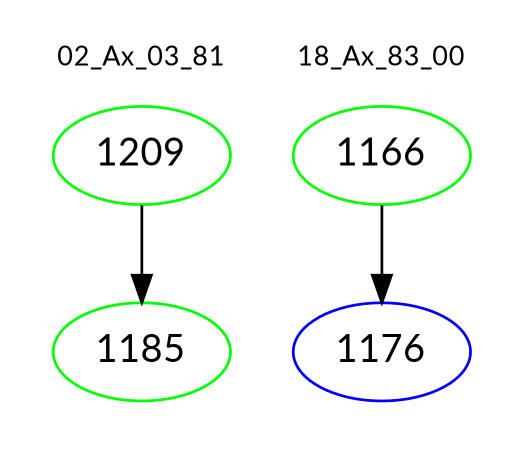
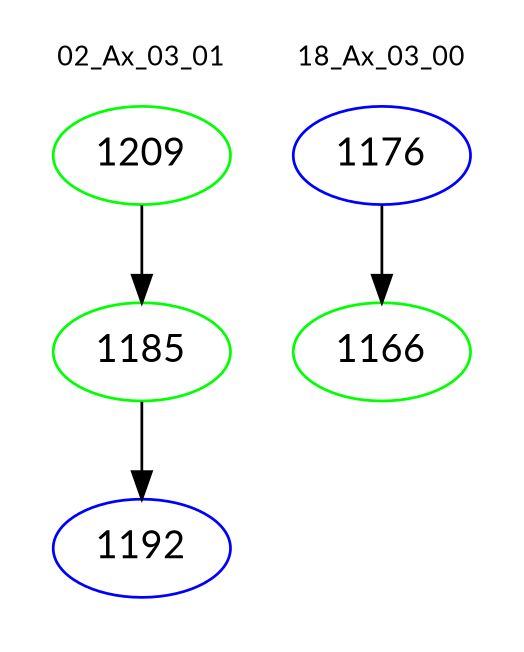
cluster "02_Ax_03_81": label "02_Ax_03_81" -> "02_Ax_03_01"
cluster "18_Ax_83_00": label "18_Ax_83_00" -> "18_Ax_03_00"
edge "1166" -> "1176": reversed
node "1192": added
